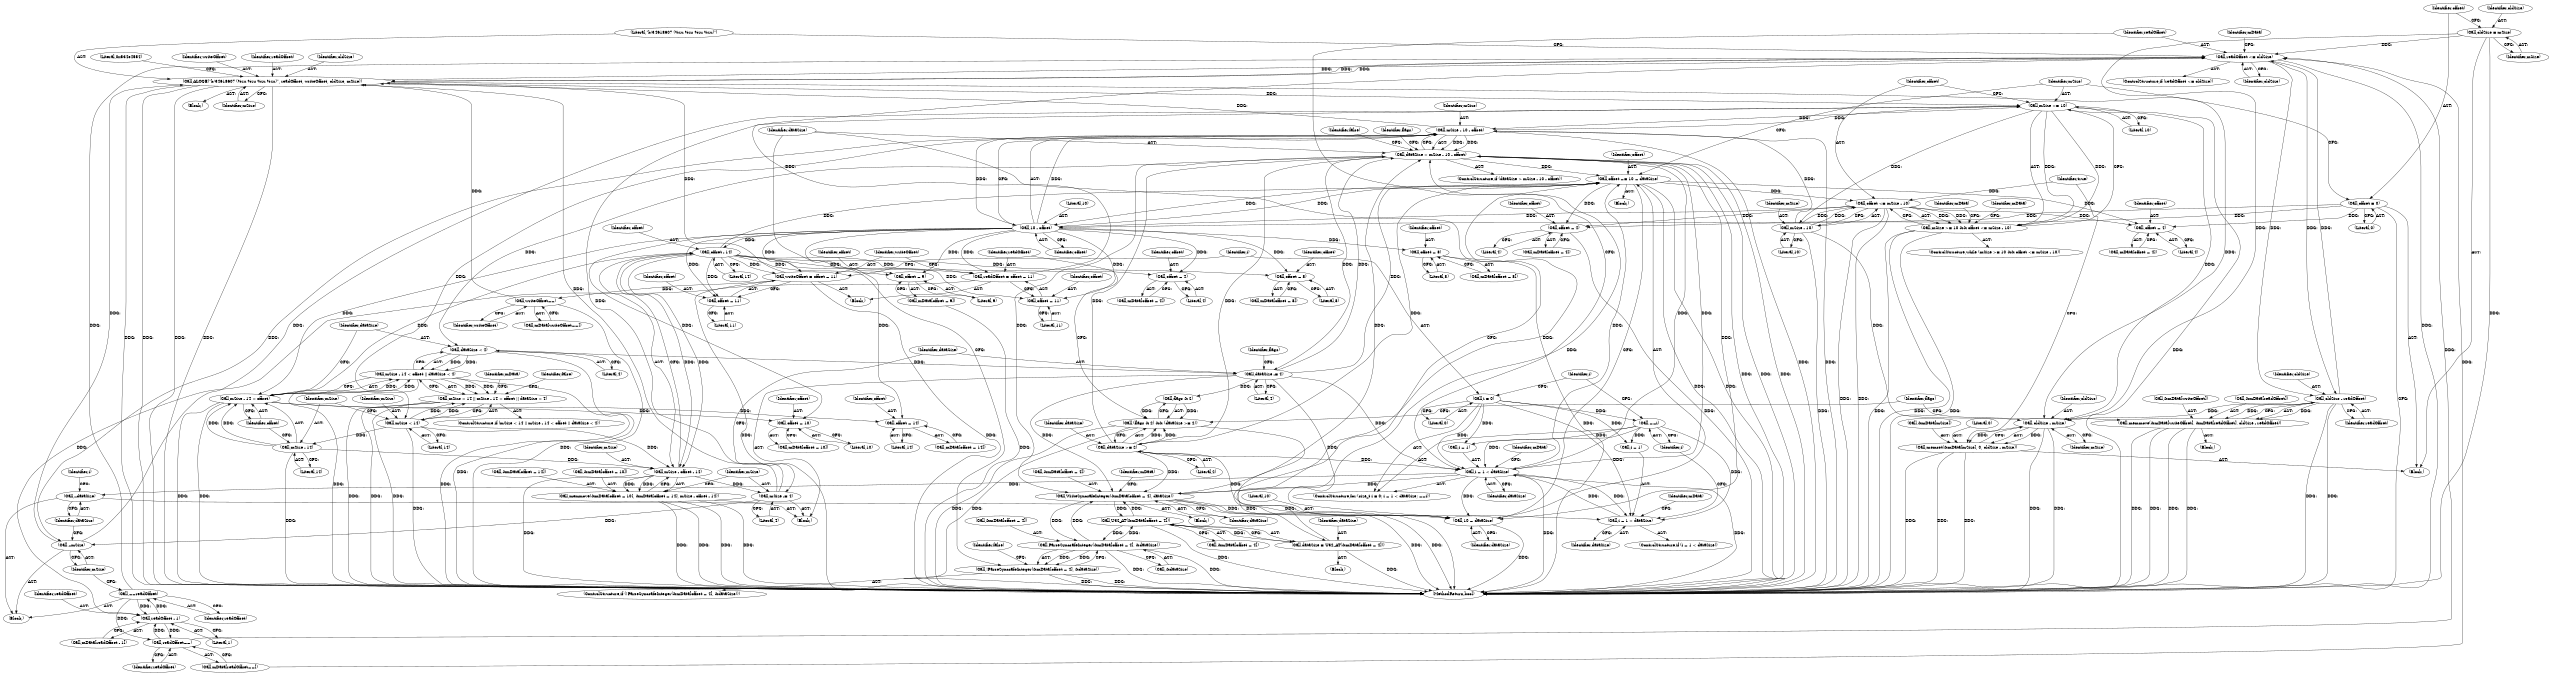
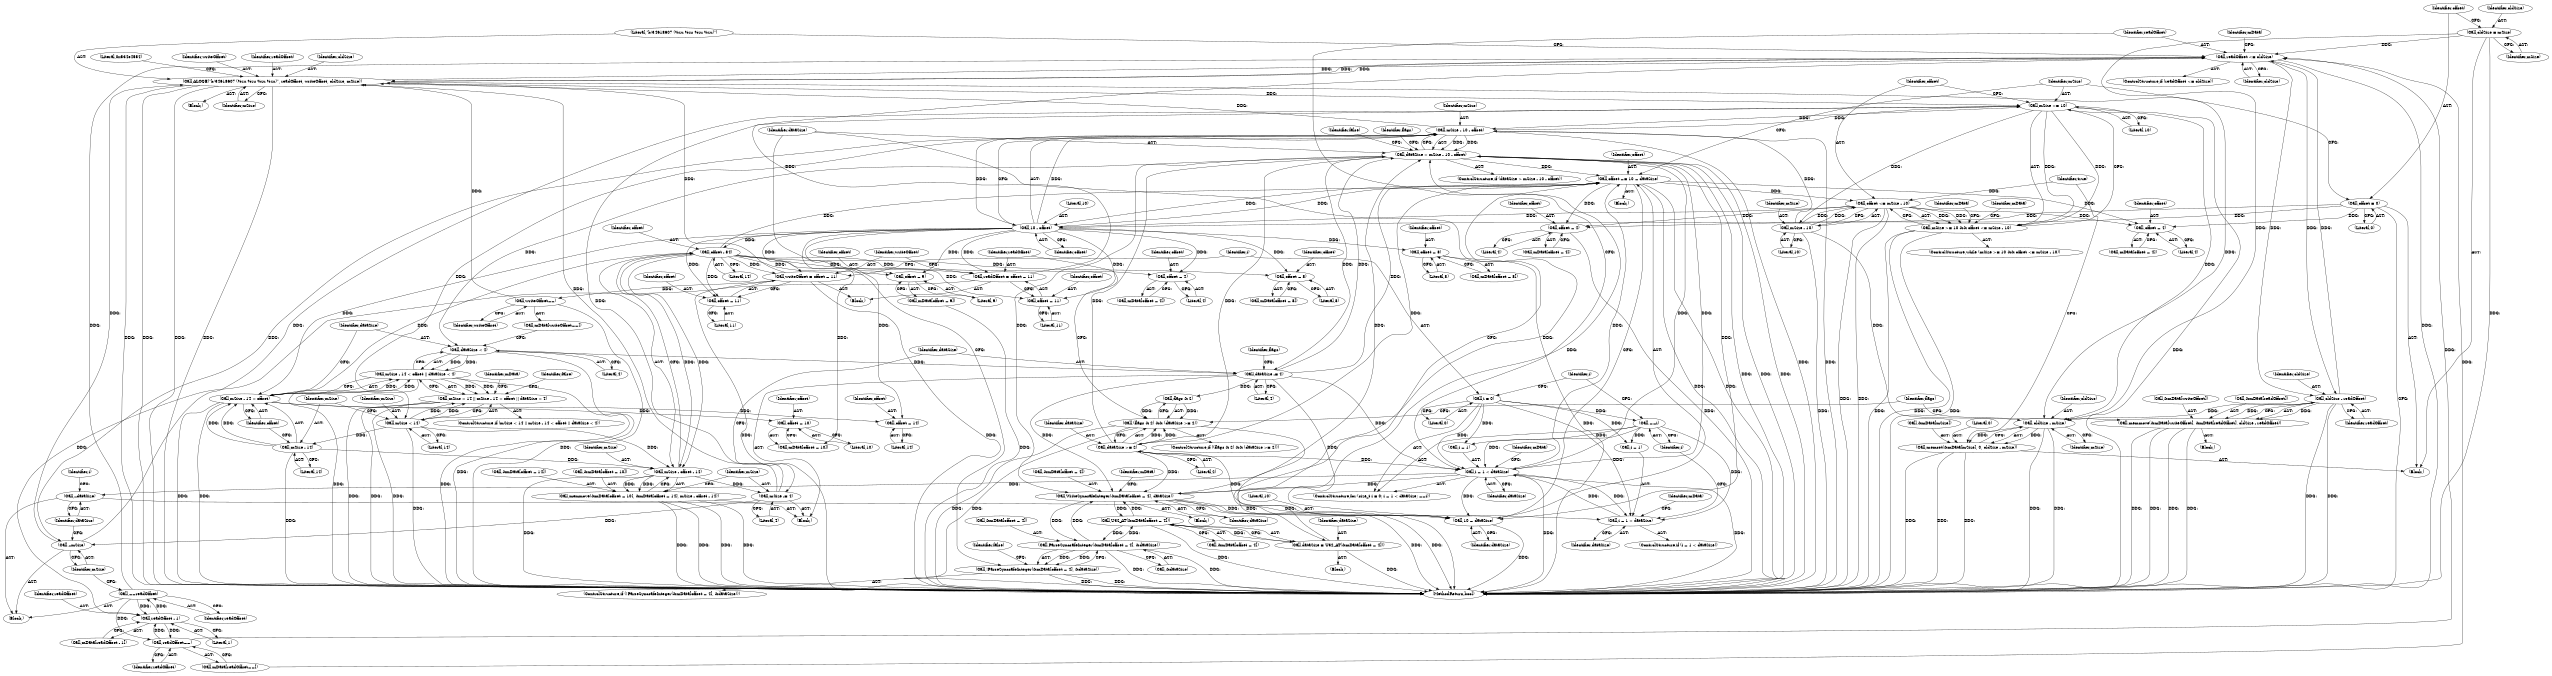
edge "(Call,10 - offset)" -> "(Call,offset + 10)": now "(Call,10 - offset)" -> "(Call,mData[offset + 10])"
node "(Call,offset - 14)": label "(Call,offset - 14)" -> "(Call,offset - 84)"
edge "(Call,mData[writeOffset++])" -> "(Call,writeOffset++)": now "(Call,mData[writeOffset++])" -> "(Call,dataSize < 4)"
node "(Call,mData[offset + 14])": removed
node "(ControlStructure,if ((flags & 2) && (dataSize >= 2)))": added
